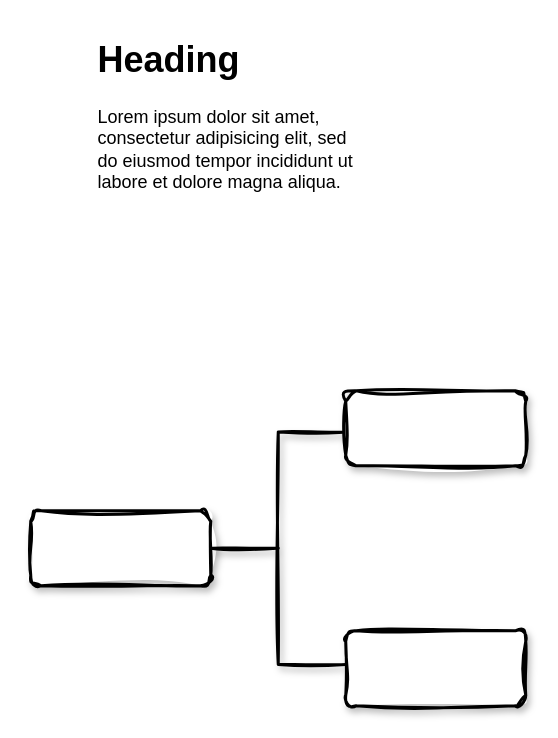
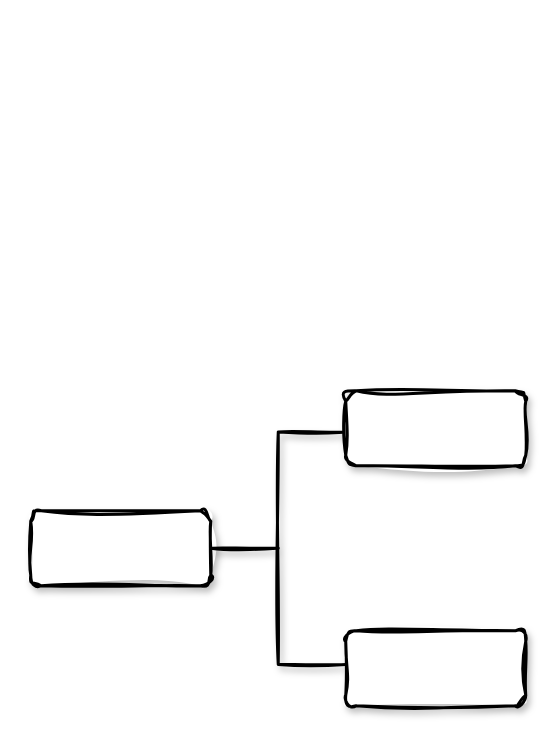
node "HeadingLorem ipsum dolor sit amet, consectetur adipisicing elit, sed do eiusmod tempor incididunt ut labore et dolore magna aliqua.": removed
